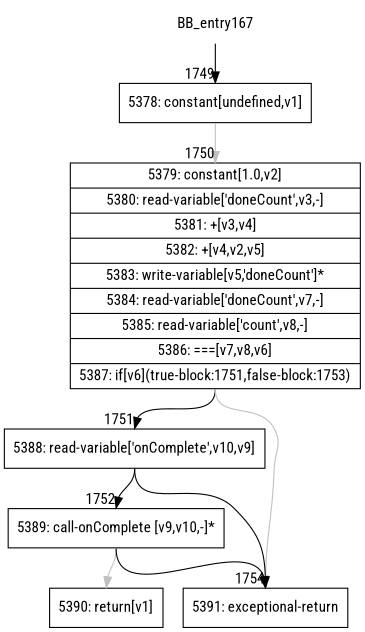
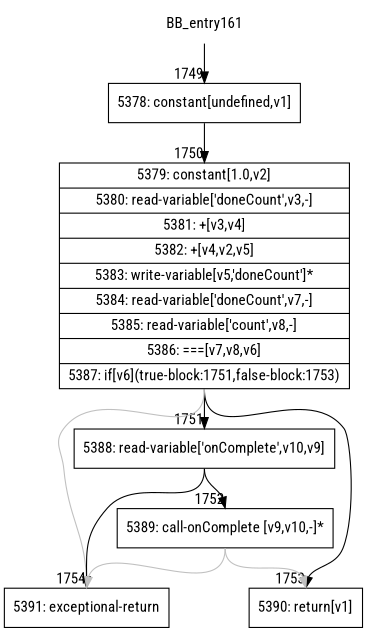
node "BB_entry167": label "BB_entry167" -> "BB_entry161"
edge "5378: constant[undefined,v1]" -> "5379: constant[1.0,v2]": color gray -> black
edge "5379: constant[1.0,v2]" -> "5390: return[v1]": added
edge "5389: call-onComplete [v9,v10,-]*" -> "5391: exceptional-return": color black -> gray
